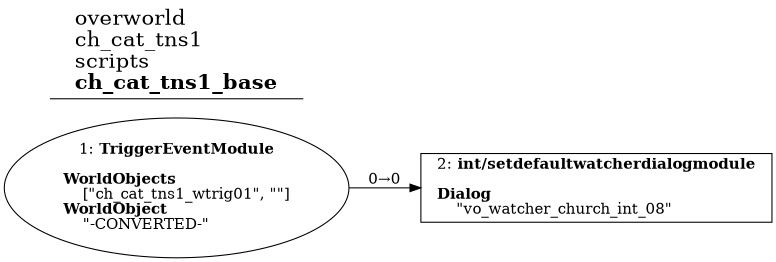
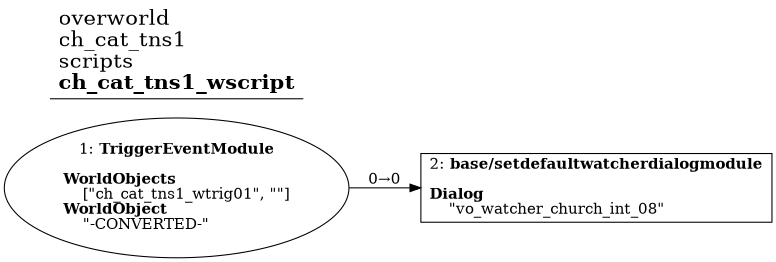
node "overworld": text "ch_cat_tns1_base" -> "ch_cat_tns1_wscript"
node "2:": text "int/setdefaultwatcherdialogmodule" -> "base/setdefaultwatcherdialogmodule"
